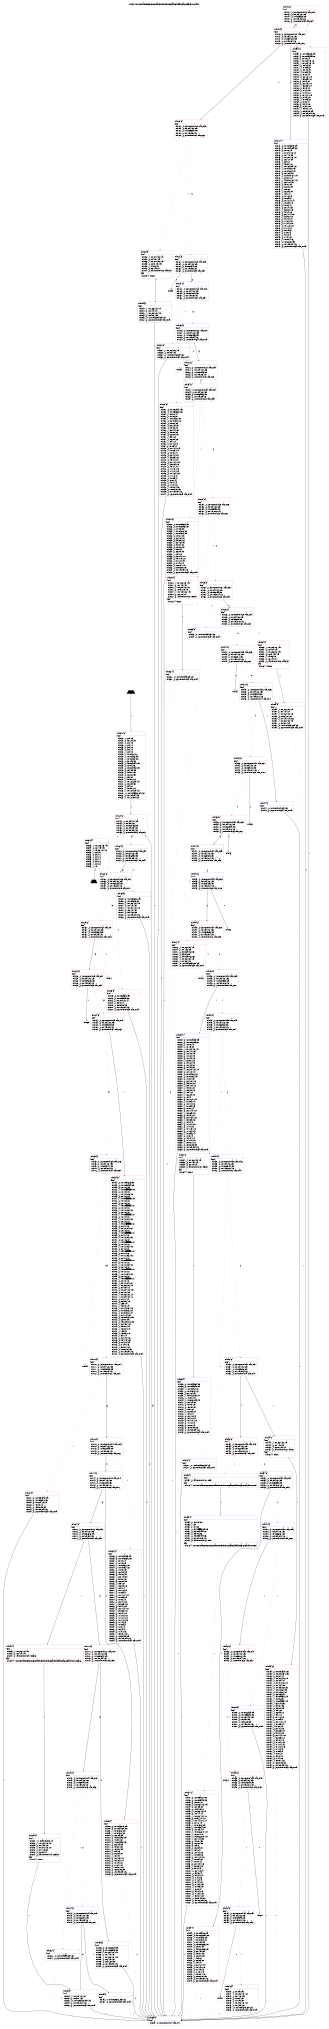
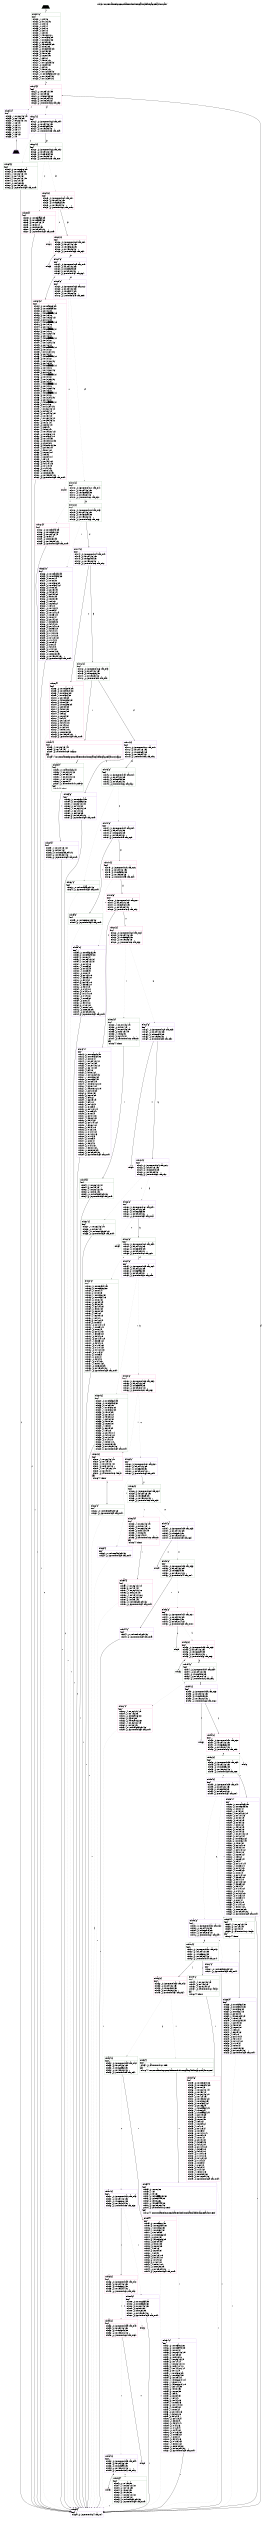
edge "0x4017b4 [28]" -> "0x4020c9 [31]": now "0x4017b4 [28]" -> "0x4017d0 [28]"
